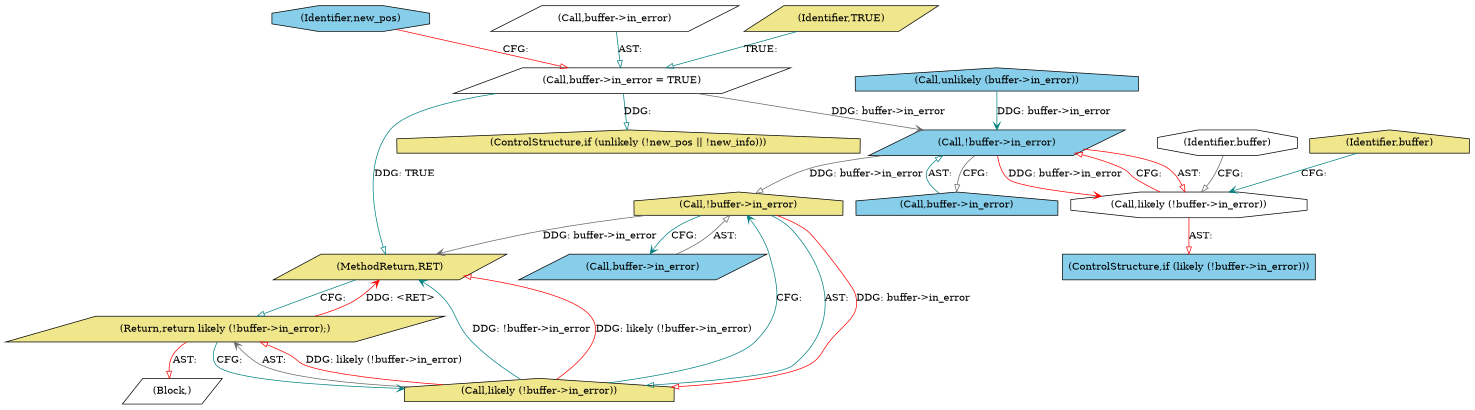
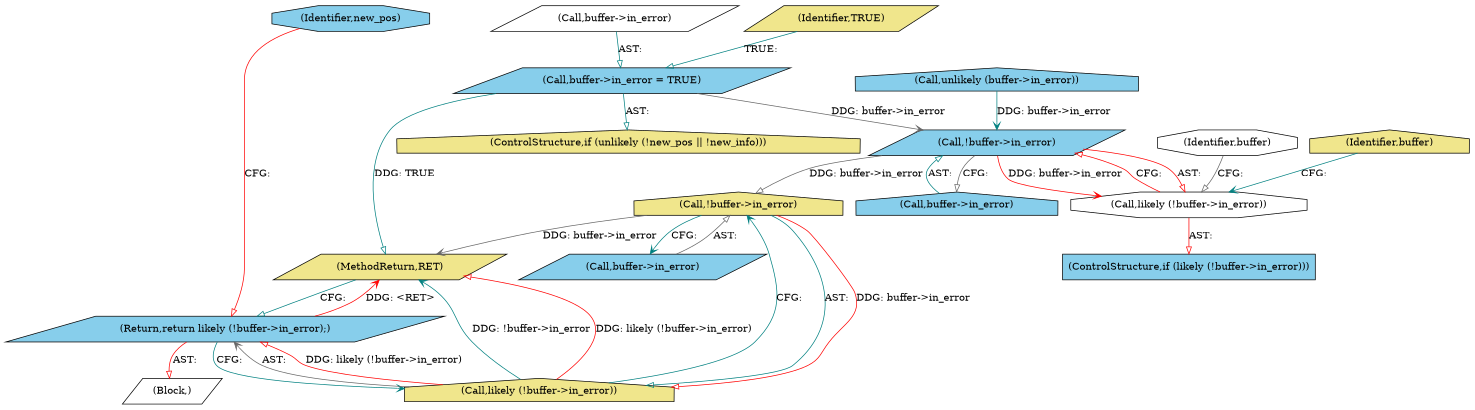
edge "(Identifier,new_pos)" -> "(Call,buffer->in_error = TRUE)": now "(Identifier,new_pos)" -> "(Return,return likely (!buffer->in_error);)"
node "(Call,buffer->in_error = TRUE)": fillcolor white -> skyblue
edge "(Call,buffer->in_error = TRUE)" -> "(ControlStructure,if (unlikely (!new_pos || !new_info)))": label "DDG: " -> "AST: "
node "(Return,return likely (!buffer->in_error);)": fillcolor khaki -> skyblue
